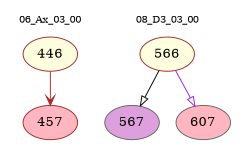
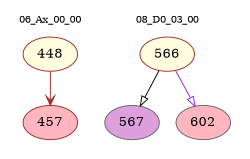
cluster "06_Ax_03_00": label "06_Ax_03_00" -> "06_Ax_00_00"
cluster "08_D3_03_00": label "08_D3_03_00" -> "08_D0_03_00"
node "446": label "446" -> "448"
node "607": label "607" -> "602"
